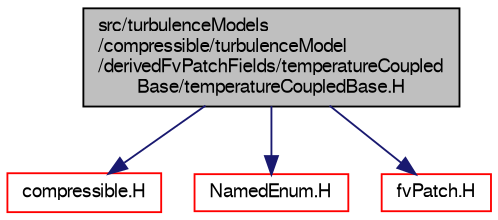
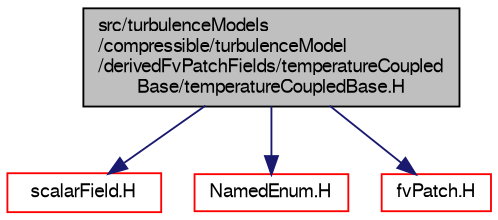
node "compressible.H": label "compressible.H" -> "scalarField.H"
